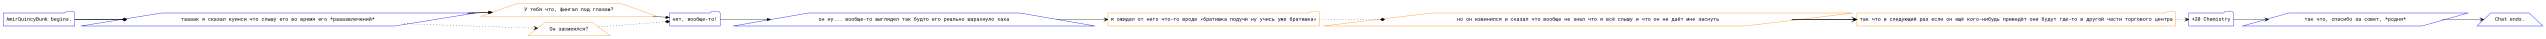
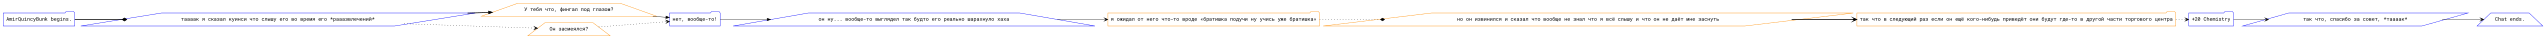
node "так что, спасибо за совет, *родня*": label "так что, спасибо за совет, *родня*" -> "так что, спасибо за совет, *таааак*"
edge "Он засмеялся?" -> "нет, вообще-то!": arrowhead diamond -> vee
